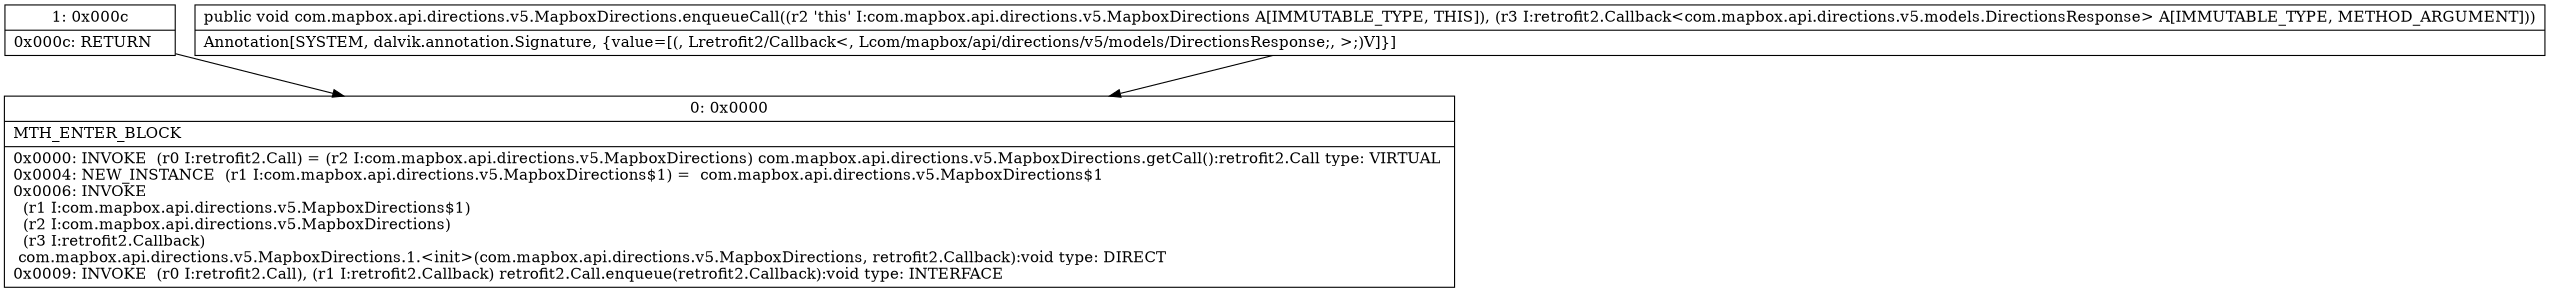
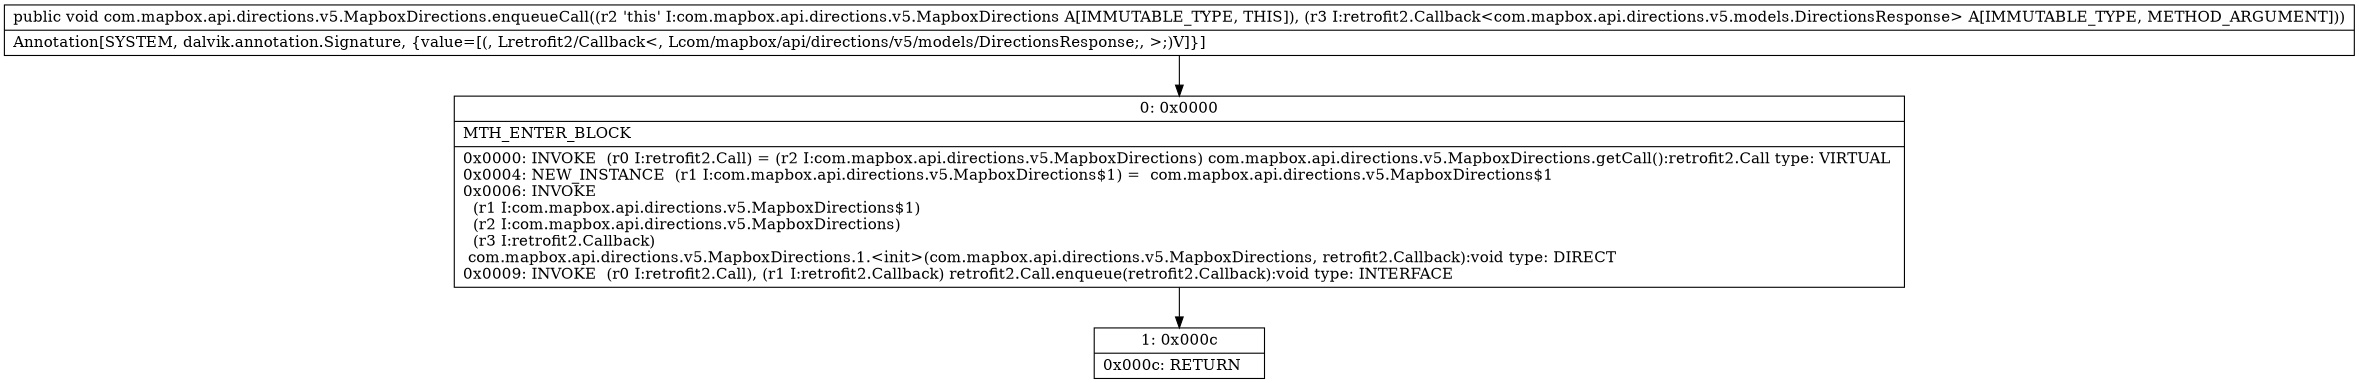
edge "1: 0x000c" -> "0: 0x0000": reversed
